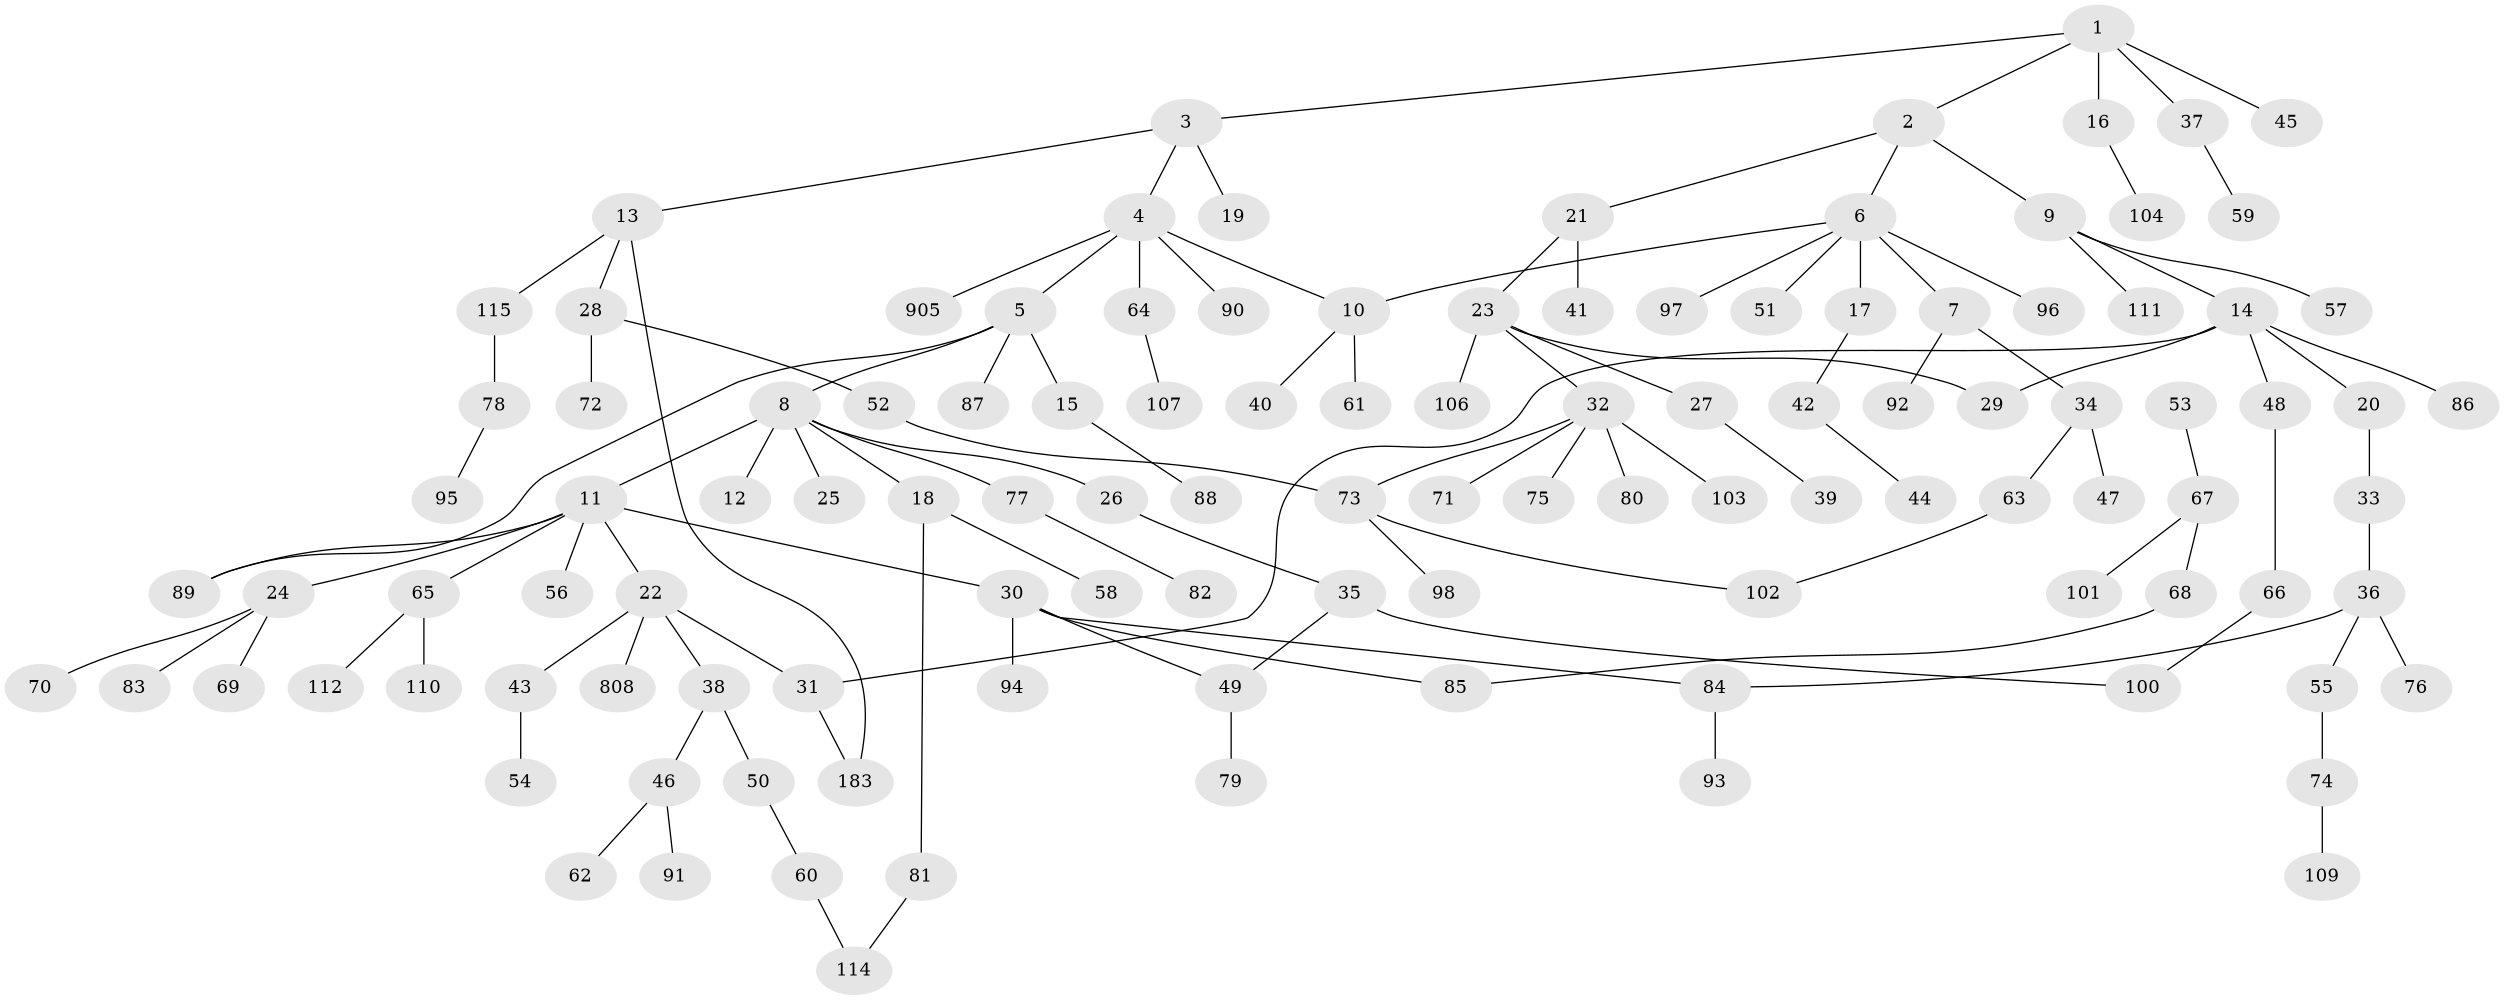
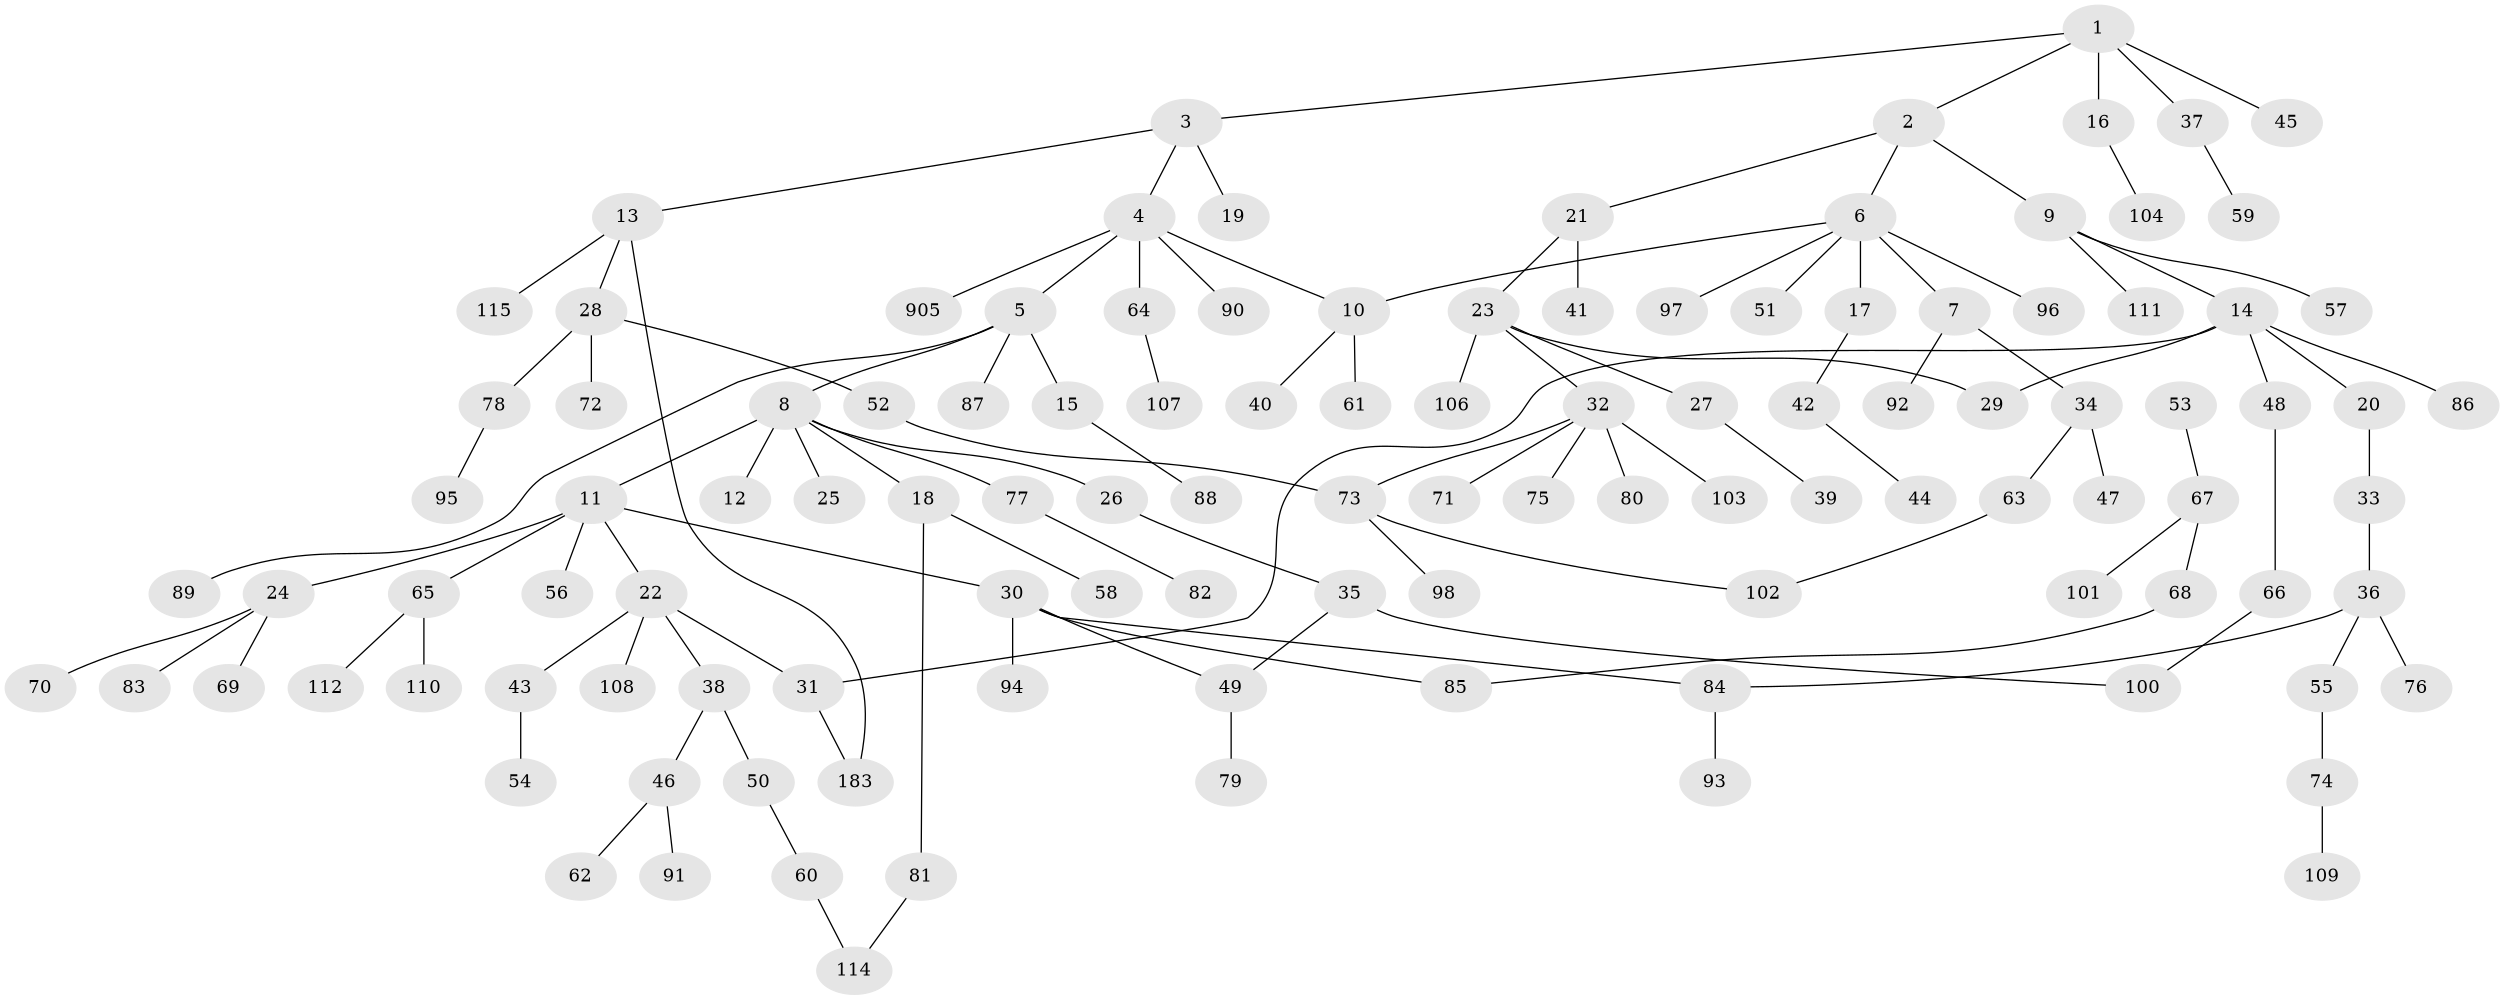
edge "115" -- "78": now "28" -- "78"
edge "11" -- "89": removed
node "808": label "808" -> "108"
